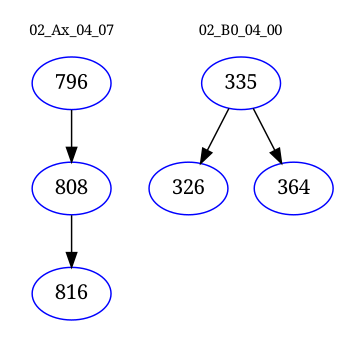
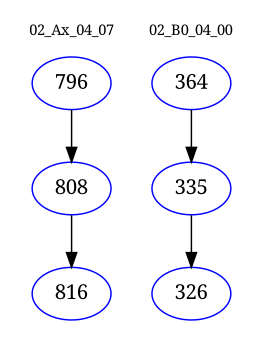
edge "335" -> "364": reversed
